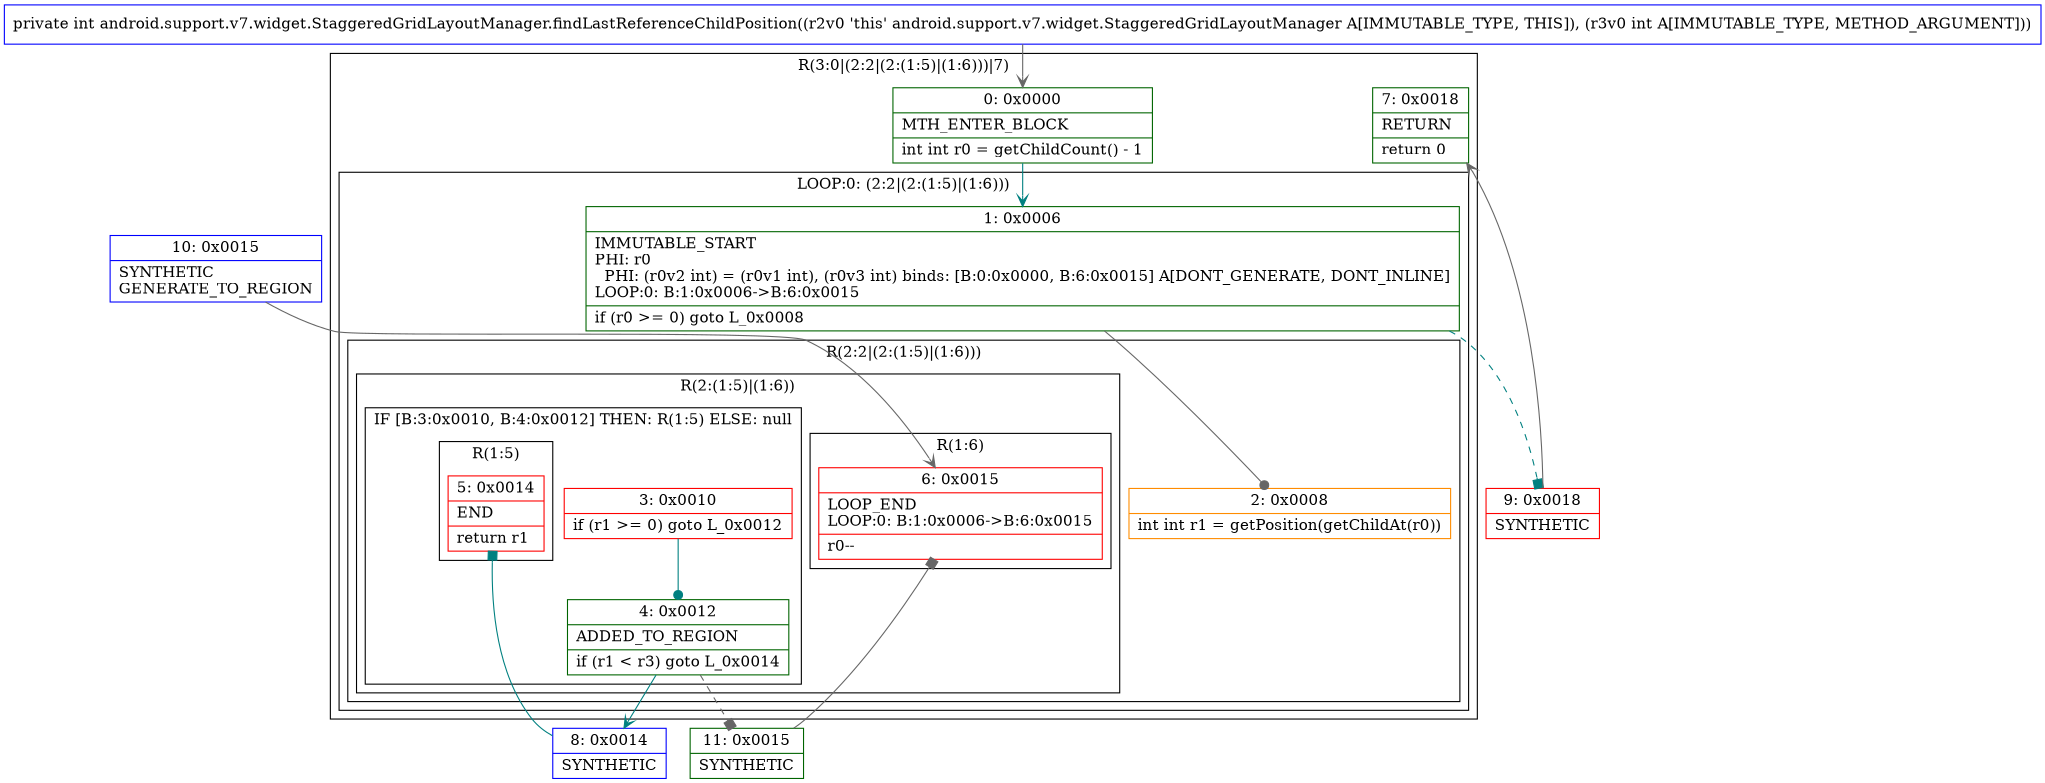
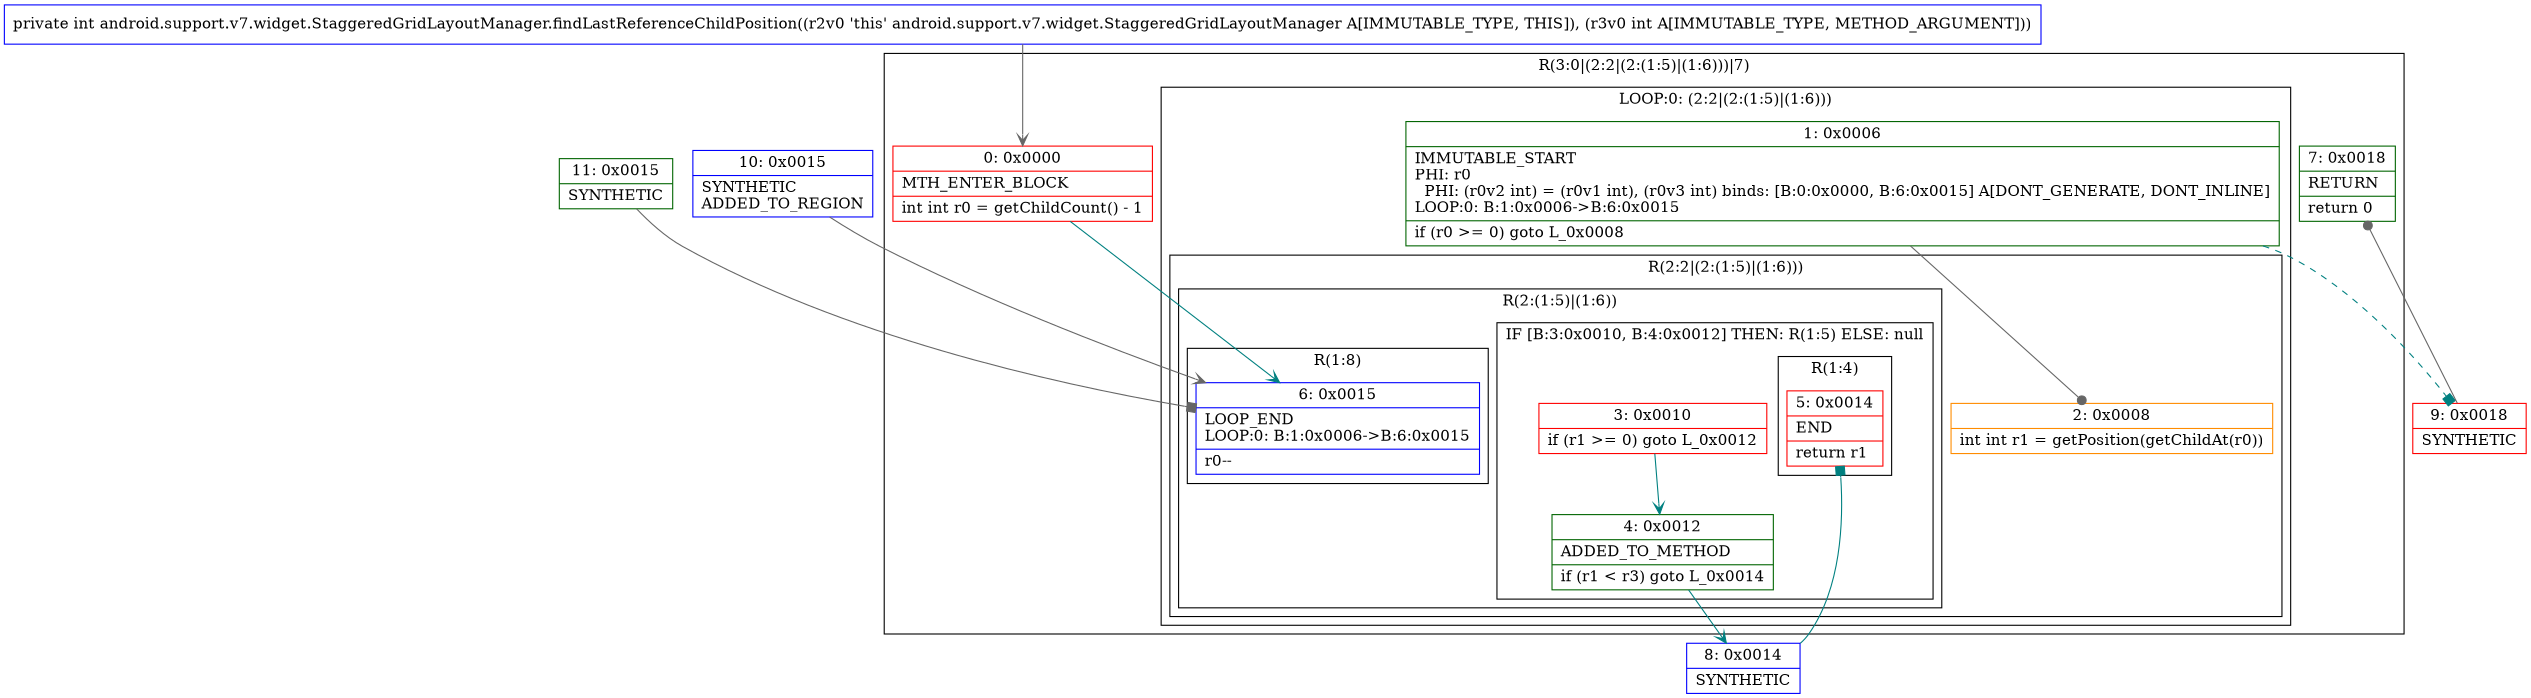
node "0: 0x0000": color darkgreen -> red
edge "0: 0x0000" -> "1: 0x0006": now "0: 0x0000" -> "6: 0x0015"
node "10: 0x0015": text "GENERATE_TO_REGION" -> "ADDED_TO_REGION"
edge "9: 0x0018" -> "7: 0x0018": arrowhead vee -> dot
cluster "R(1:6)": label "R(1:6)" -> "R(1:8)"
cluster "R(1:5)": label "R(1:5)" -> "R(1:4)"
node "6: 0x0015": color red -> blue
edge "3: 0x0010" -> "4: 0x0012": arrowhead dot -> vee
node "4: 0x0012": text "ADDED_TO_REGION" -> "ADDED_TO_METHOD"
edge "4: 0x0012" -> "11: 0x0015": removed
